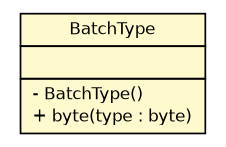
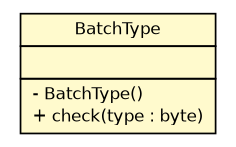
node "BatchType": text "+ byte(type : byte)" -> "+ check(type : byte)"
